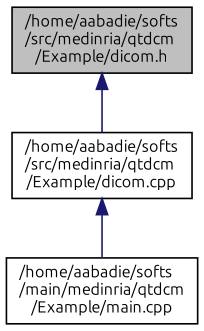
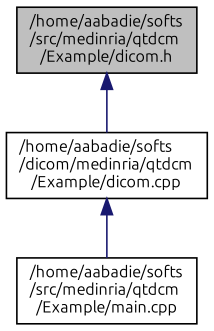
node "/home/aabadie/softs /src/medinria/qtdcm /Example/dicom.cpp": label "/home/aabadie/softs /src/medinria/qtdcm /Example/dicom.cpp" -> "/home/aabadie/softs /dicom/medinria/qtdcm /Example/dicom.cpp"
node "/home/aabadie/softs /main/medinria/qtdcm /Example/main.cpp": label "/home/aabadie/softs /main/medinria/qtdcm /Example/main.cpp" -> "/home/aabadie/softs /src/medinria/qtdcm /Example/main.cpp"
